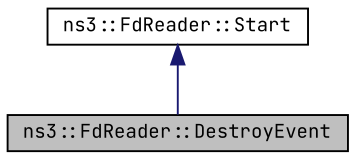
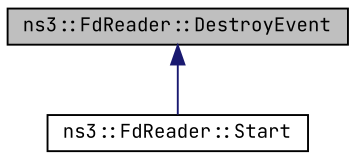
edge "ns3::FdReader::DestroyEvent" -> "ns3::FdReader::Start": reversed
